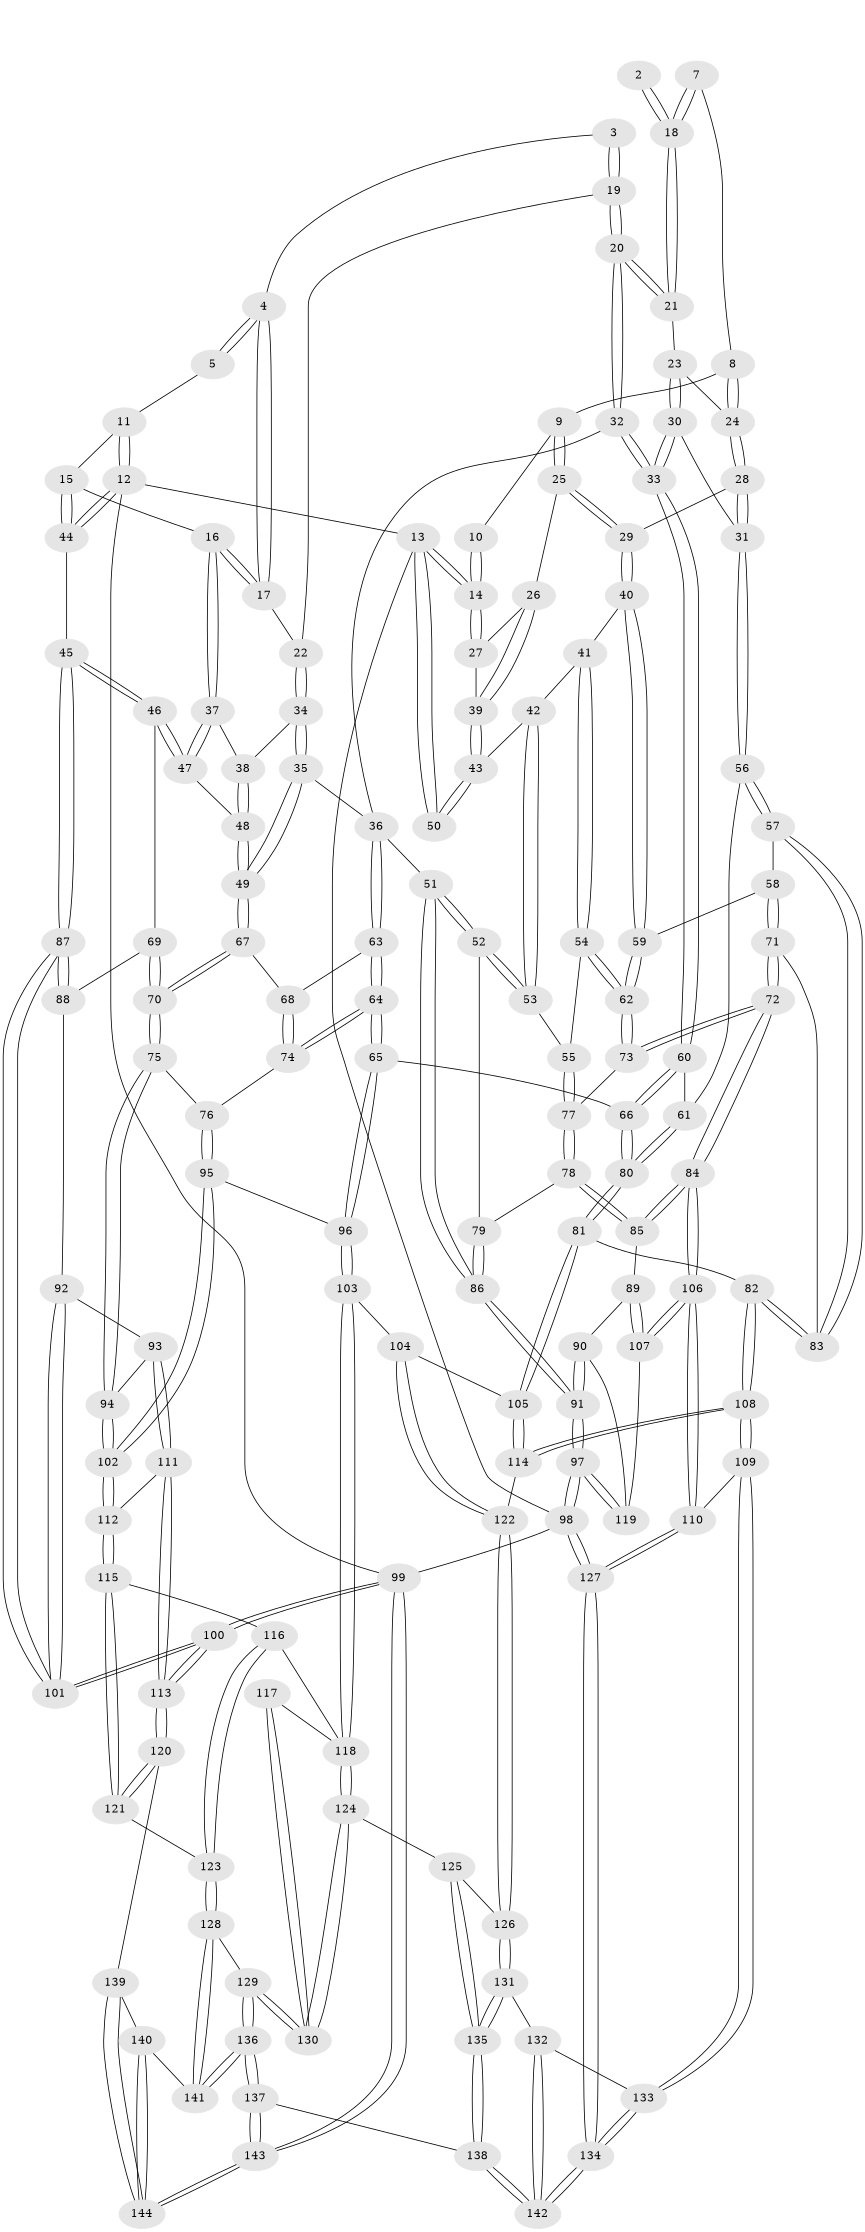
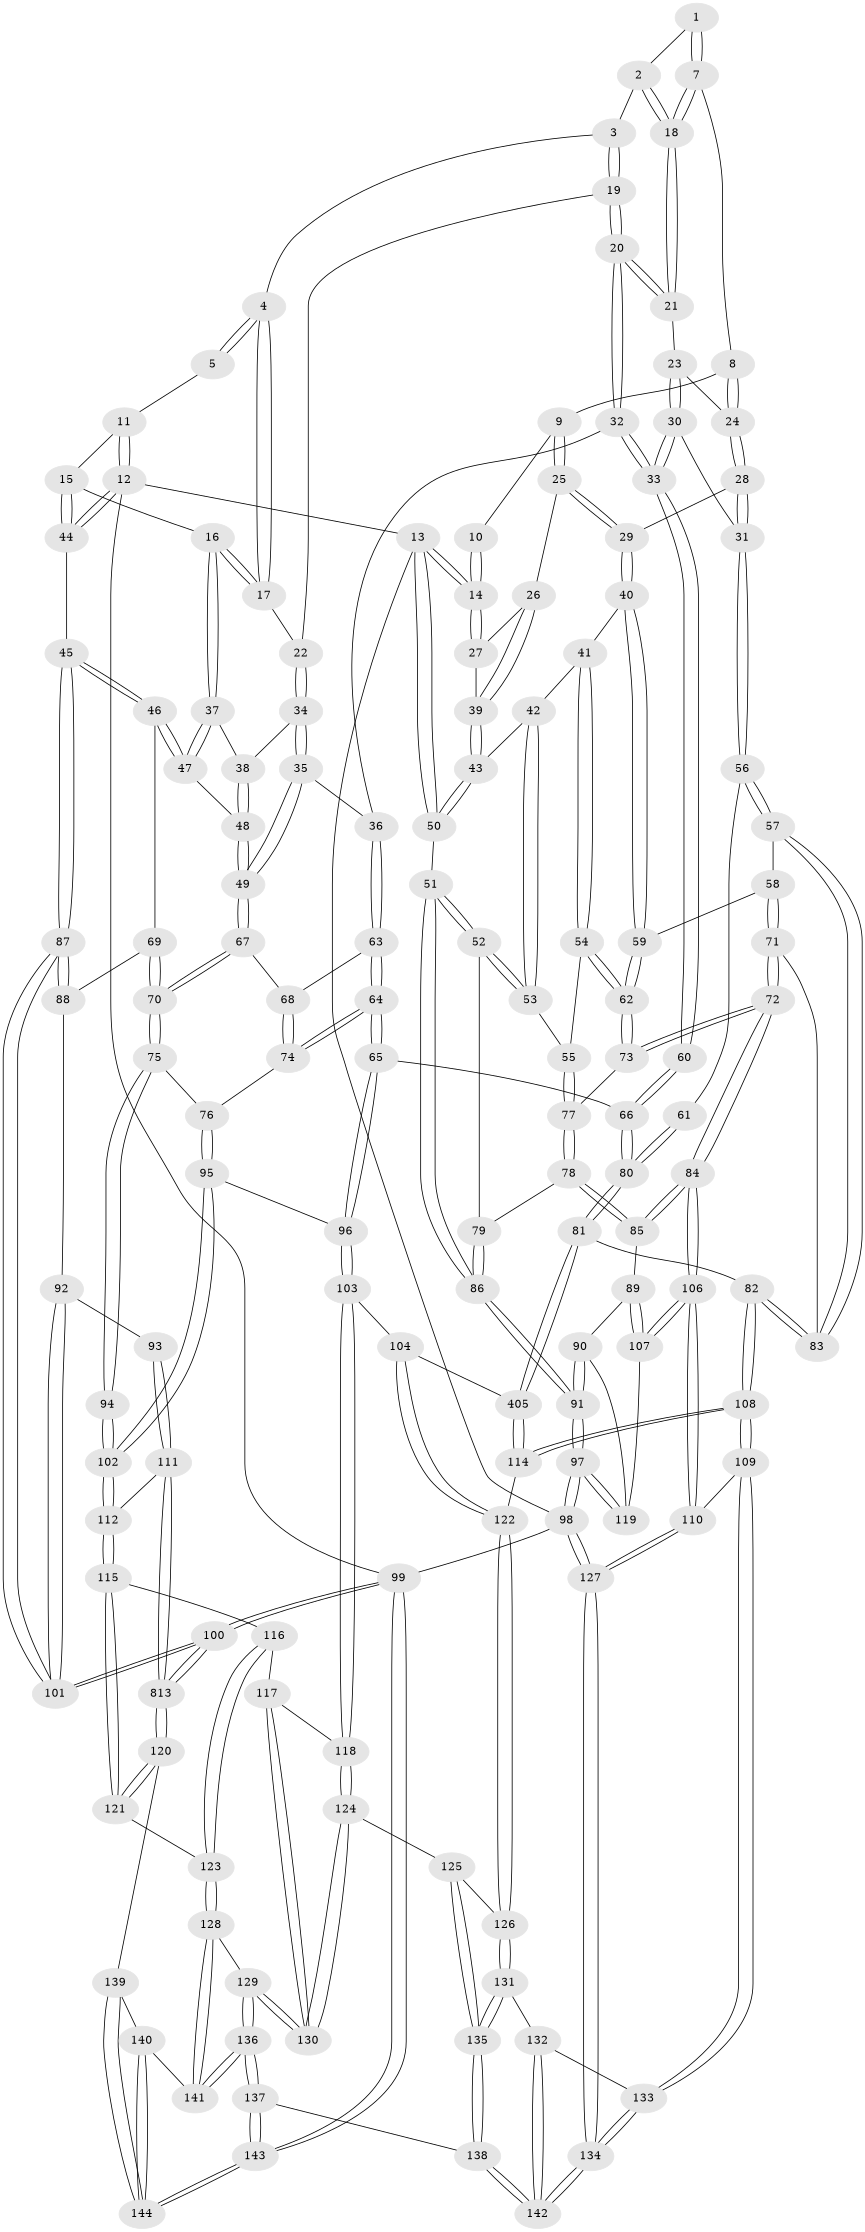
node "1": added
edge "2" -- "3": added
edge "36" -- "51": now "50" -- "51"
edge "60" -- "61": removed
edge "93" -- "94": removed
node "105": label "105" -> "405"
node "113": label "113" -> "813"
edge "116" -- "118": now "116" -- "117"
